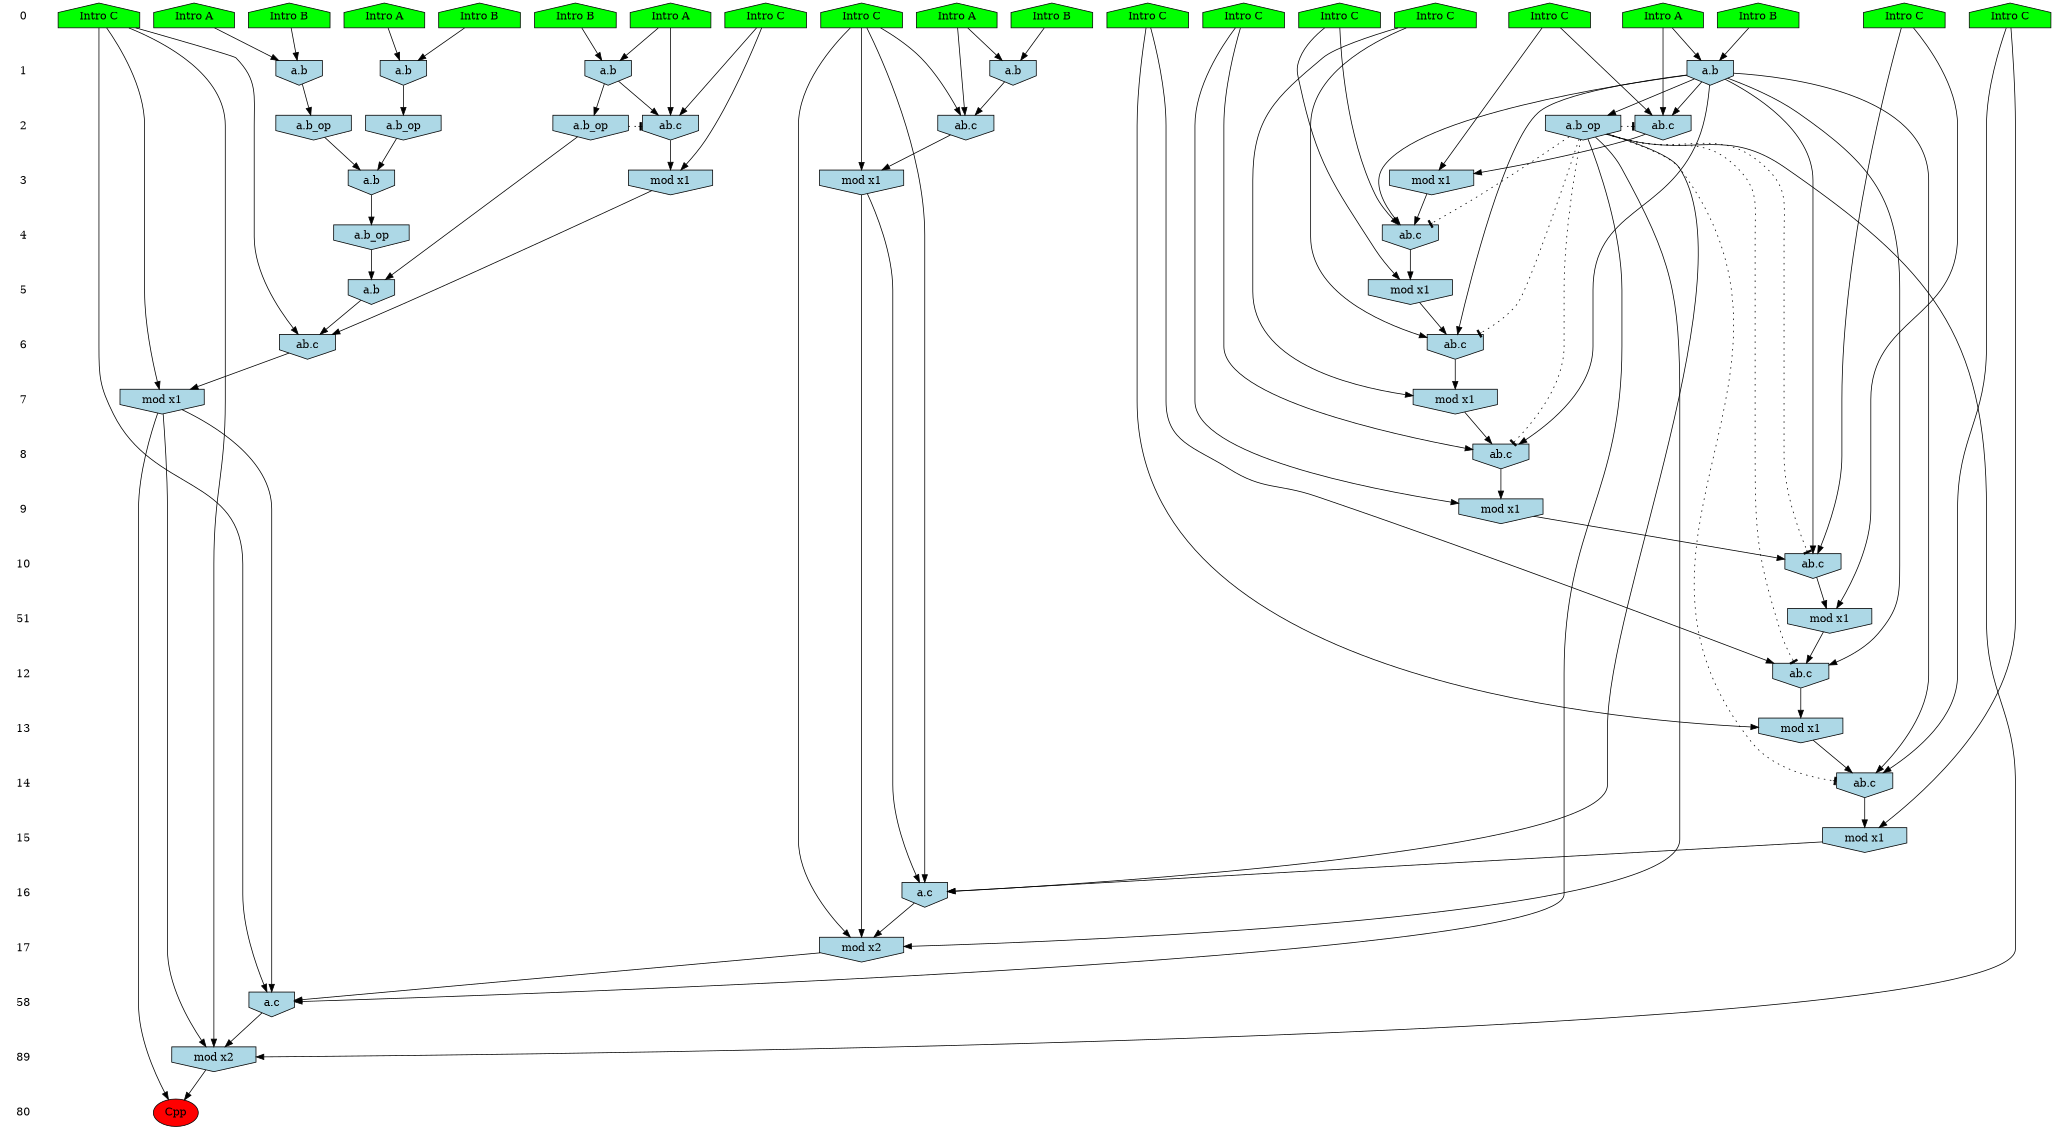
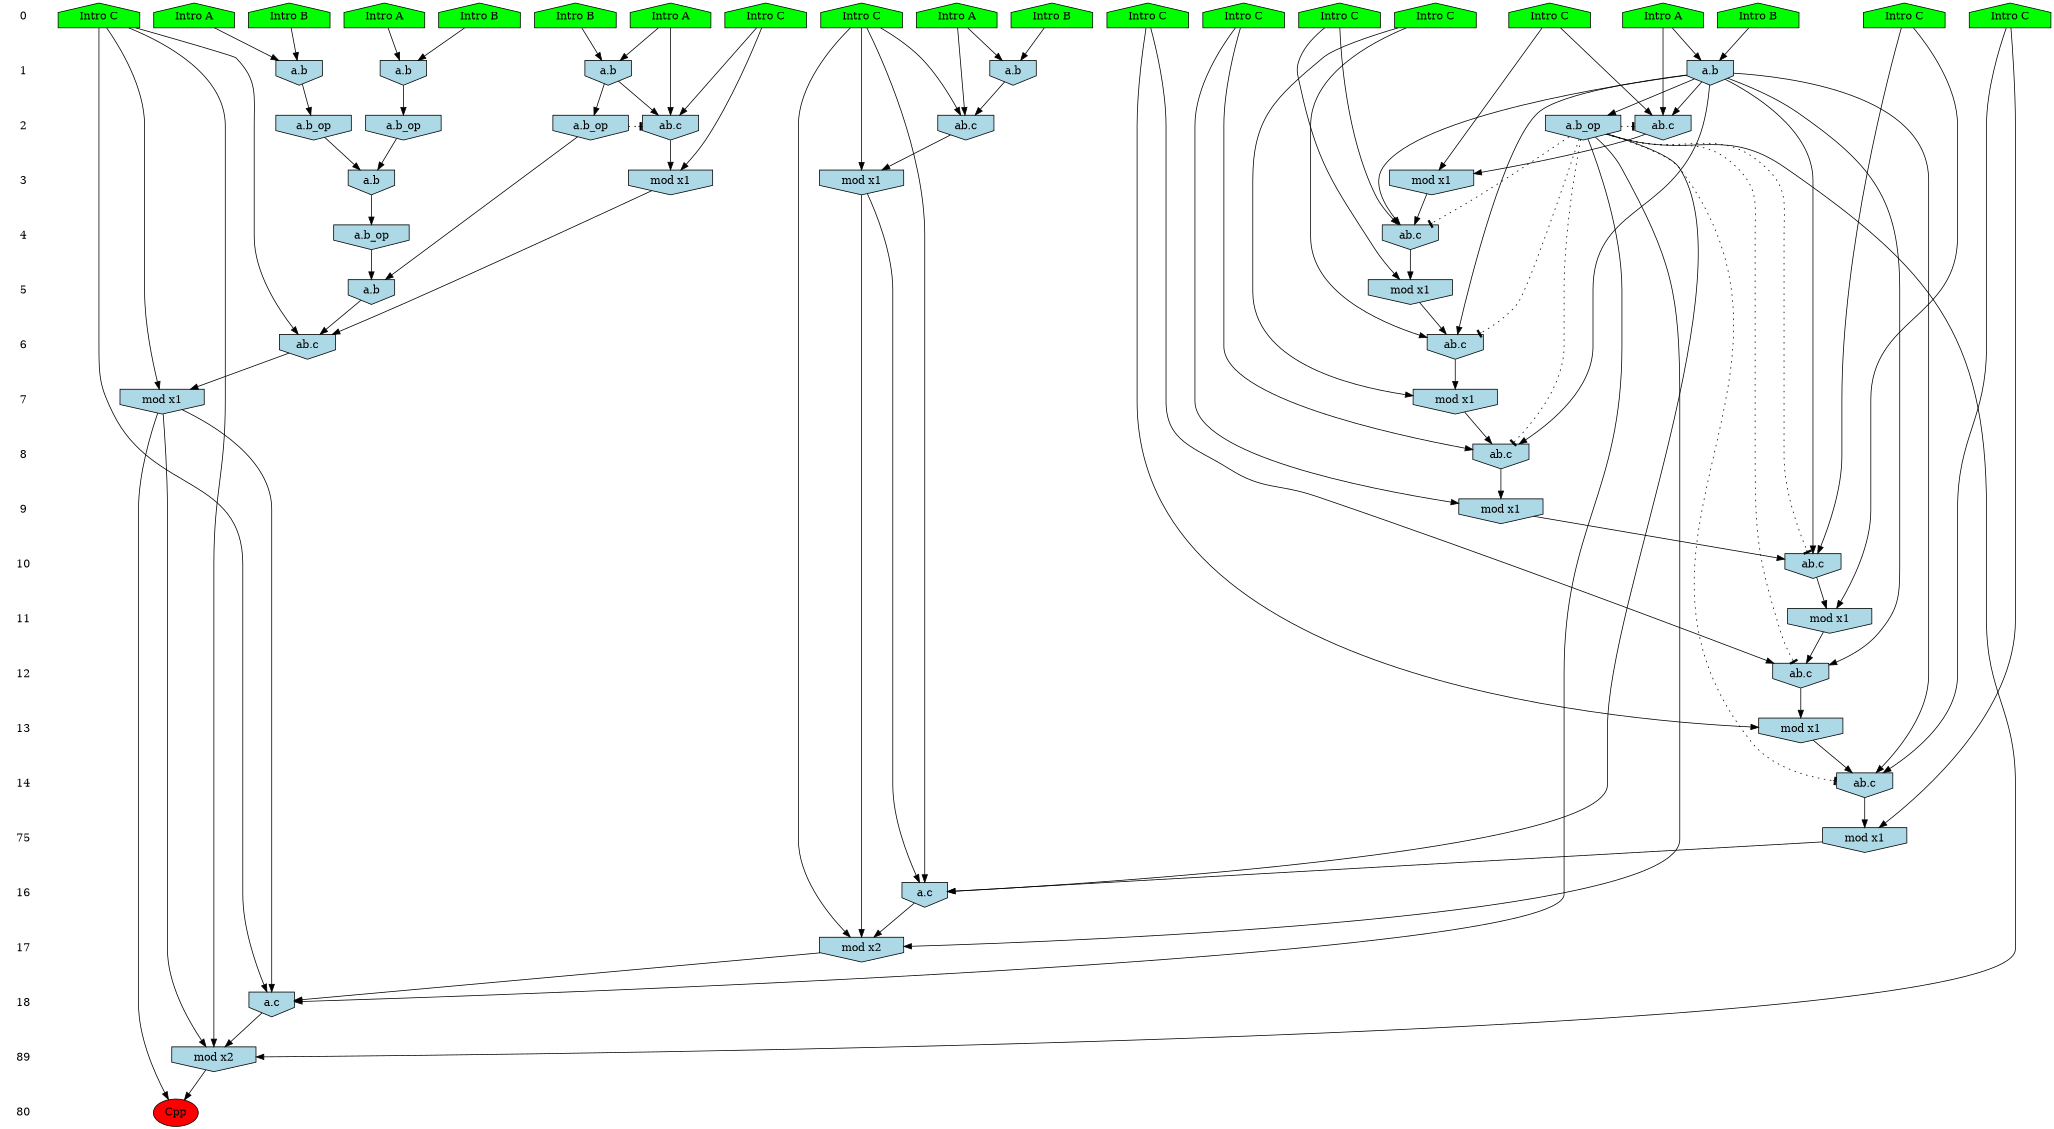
node "51": label "51" -> "11"
node "15": label "15" -> "75"
node "58": label "58" -> "18"
